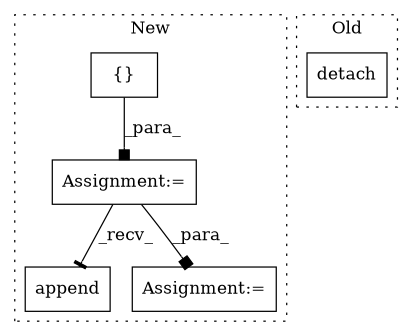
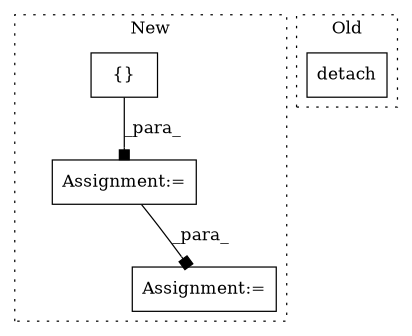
node "append": removed
